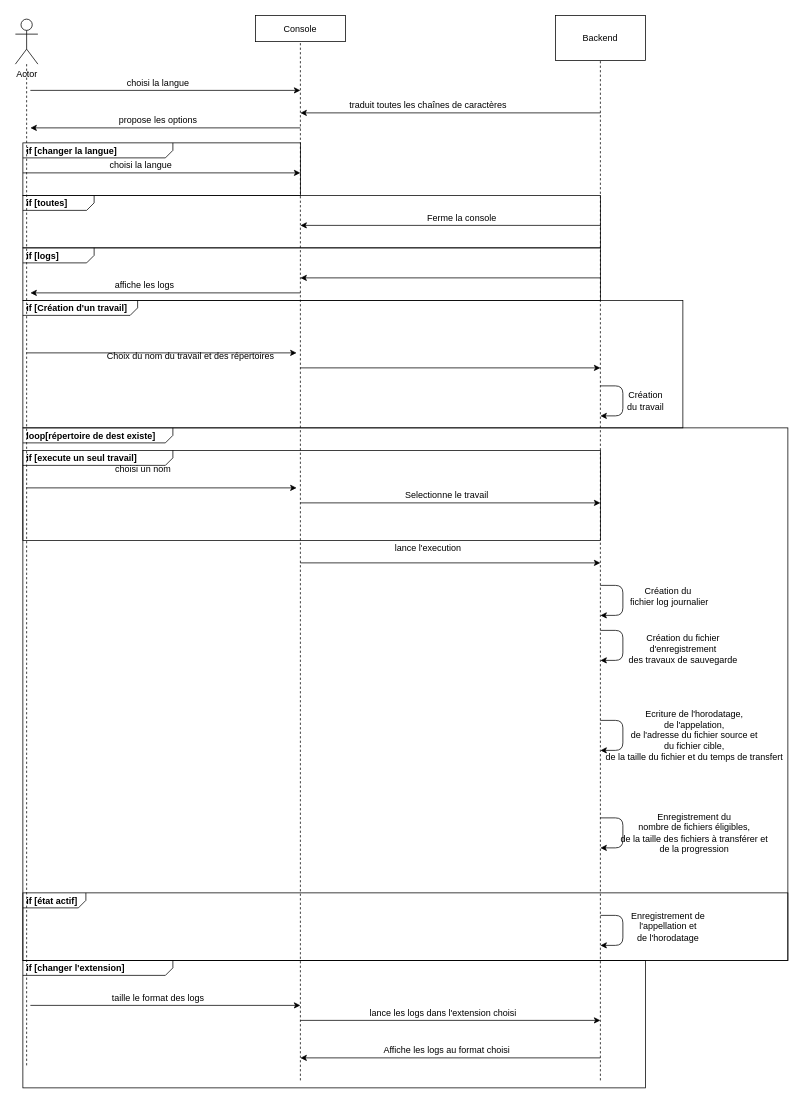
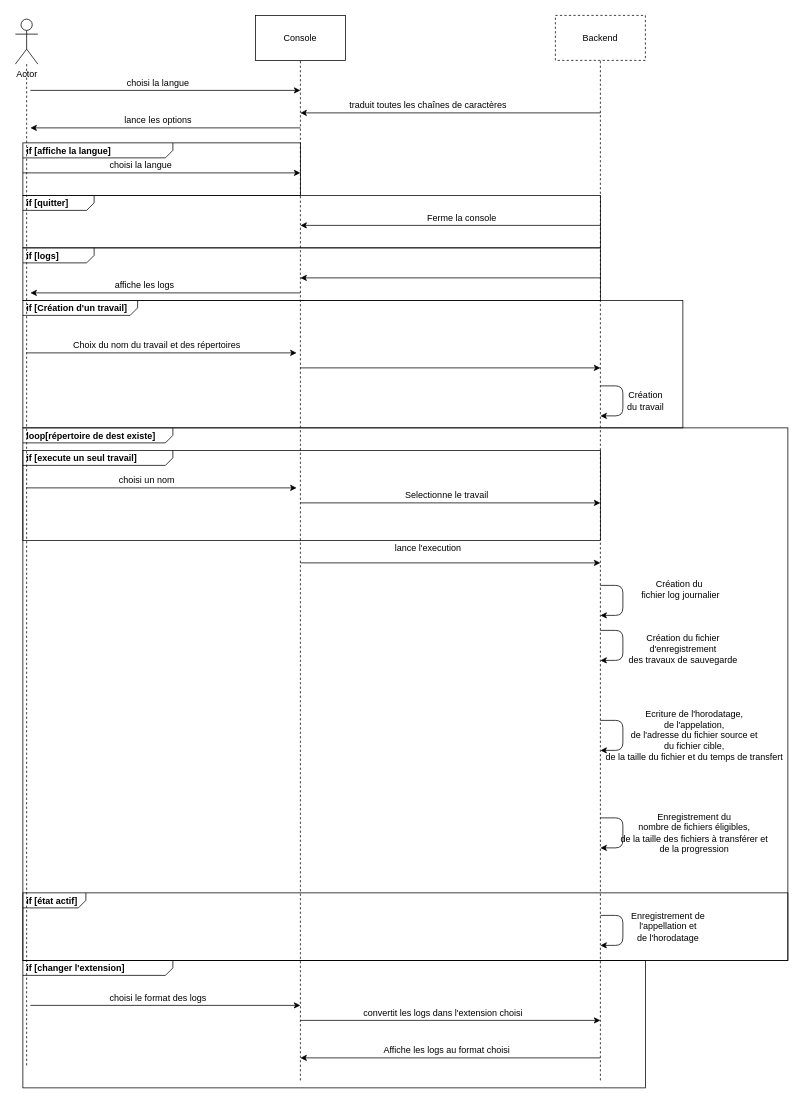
node "Console": size 90x26 -> 90x45
node "Backend": style solid -> dashed
node "propose les options": label "propose les options" -> "lance les options"
node "if [changer la langue]": label "if [changer la langue]" -> "if [affiche la langue]"
node "if [toutes]": label "if [toutes]" -> "if [quitter]"
node "Choix du nom du travail et des répertoires": moved (192, 357) -> (158, 345)
node "choisi un nom": moved (143, 469) -> (147, 480)
node "Création du fichier log journalier": moved (668, 597) -> (679, 589)
node "taille le format des logs": label "taille le format des logs" -> "choisi le format des logs"
node "lance les logs dans l'extension choisi": label "lance les logs dans l'extension choisi" -> "convertit les logs dans l'extension choisi"
